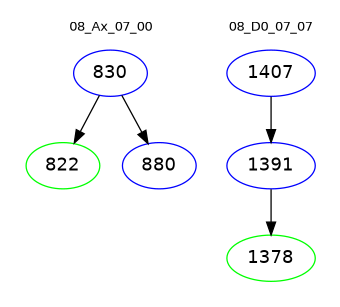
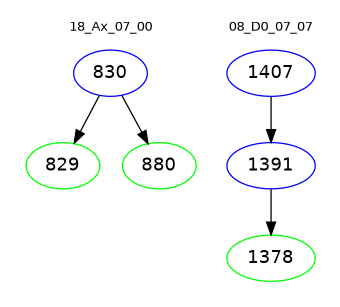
cluster "08_Ax_07_00": label "08_Ax_07_00" -> "18_Ax_07_00"
node "822": label "822" -> "829"
node "880": color blue -> green
